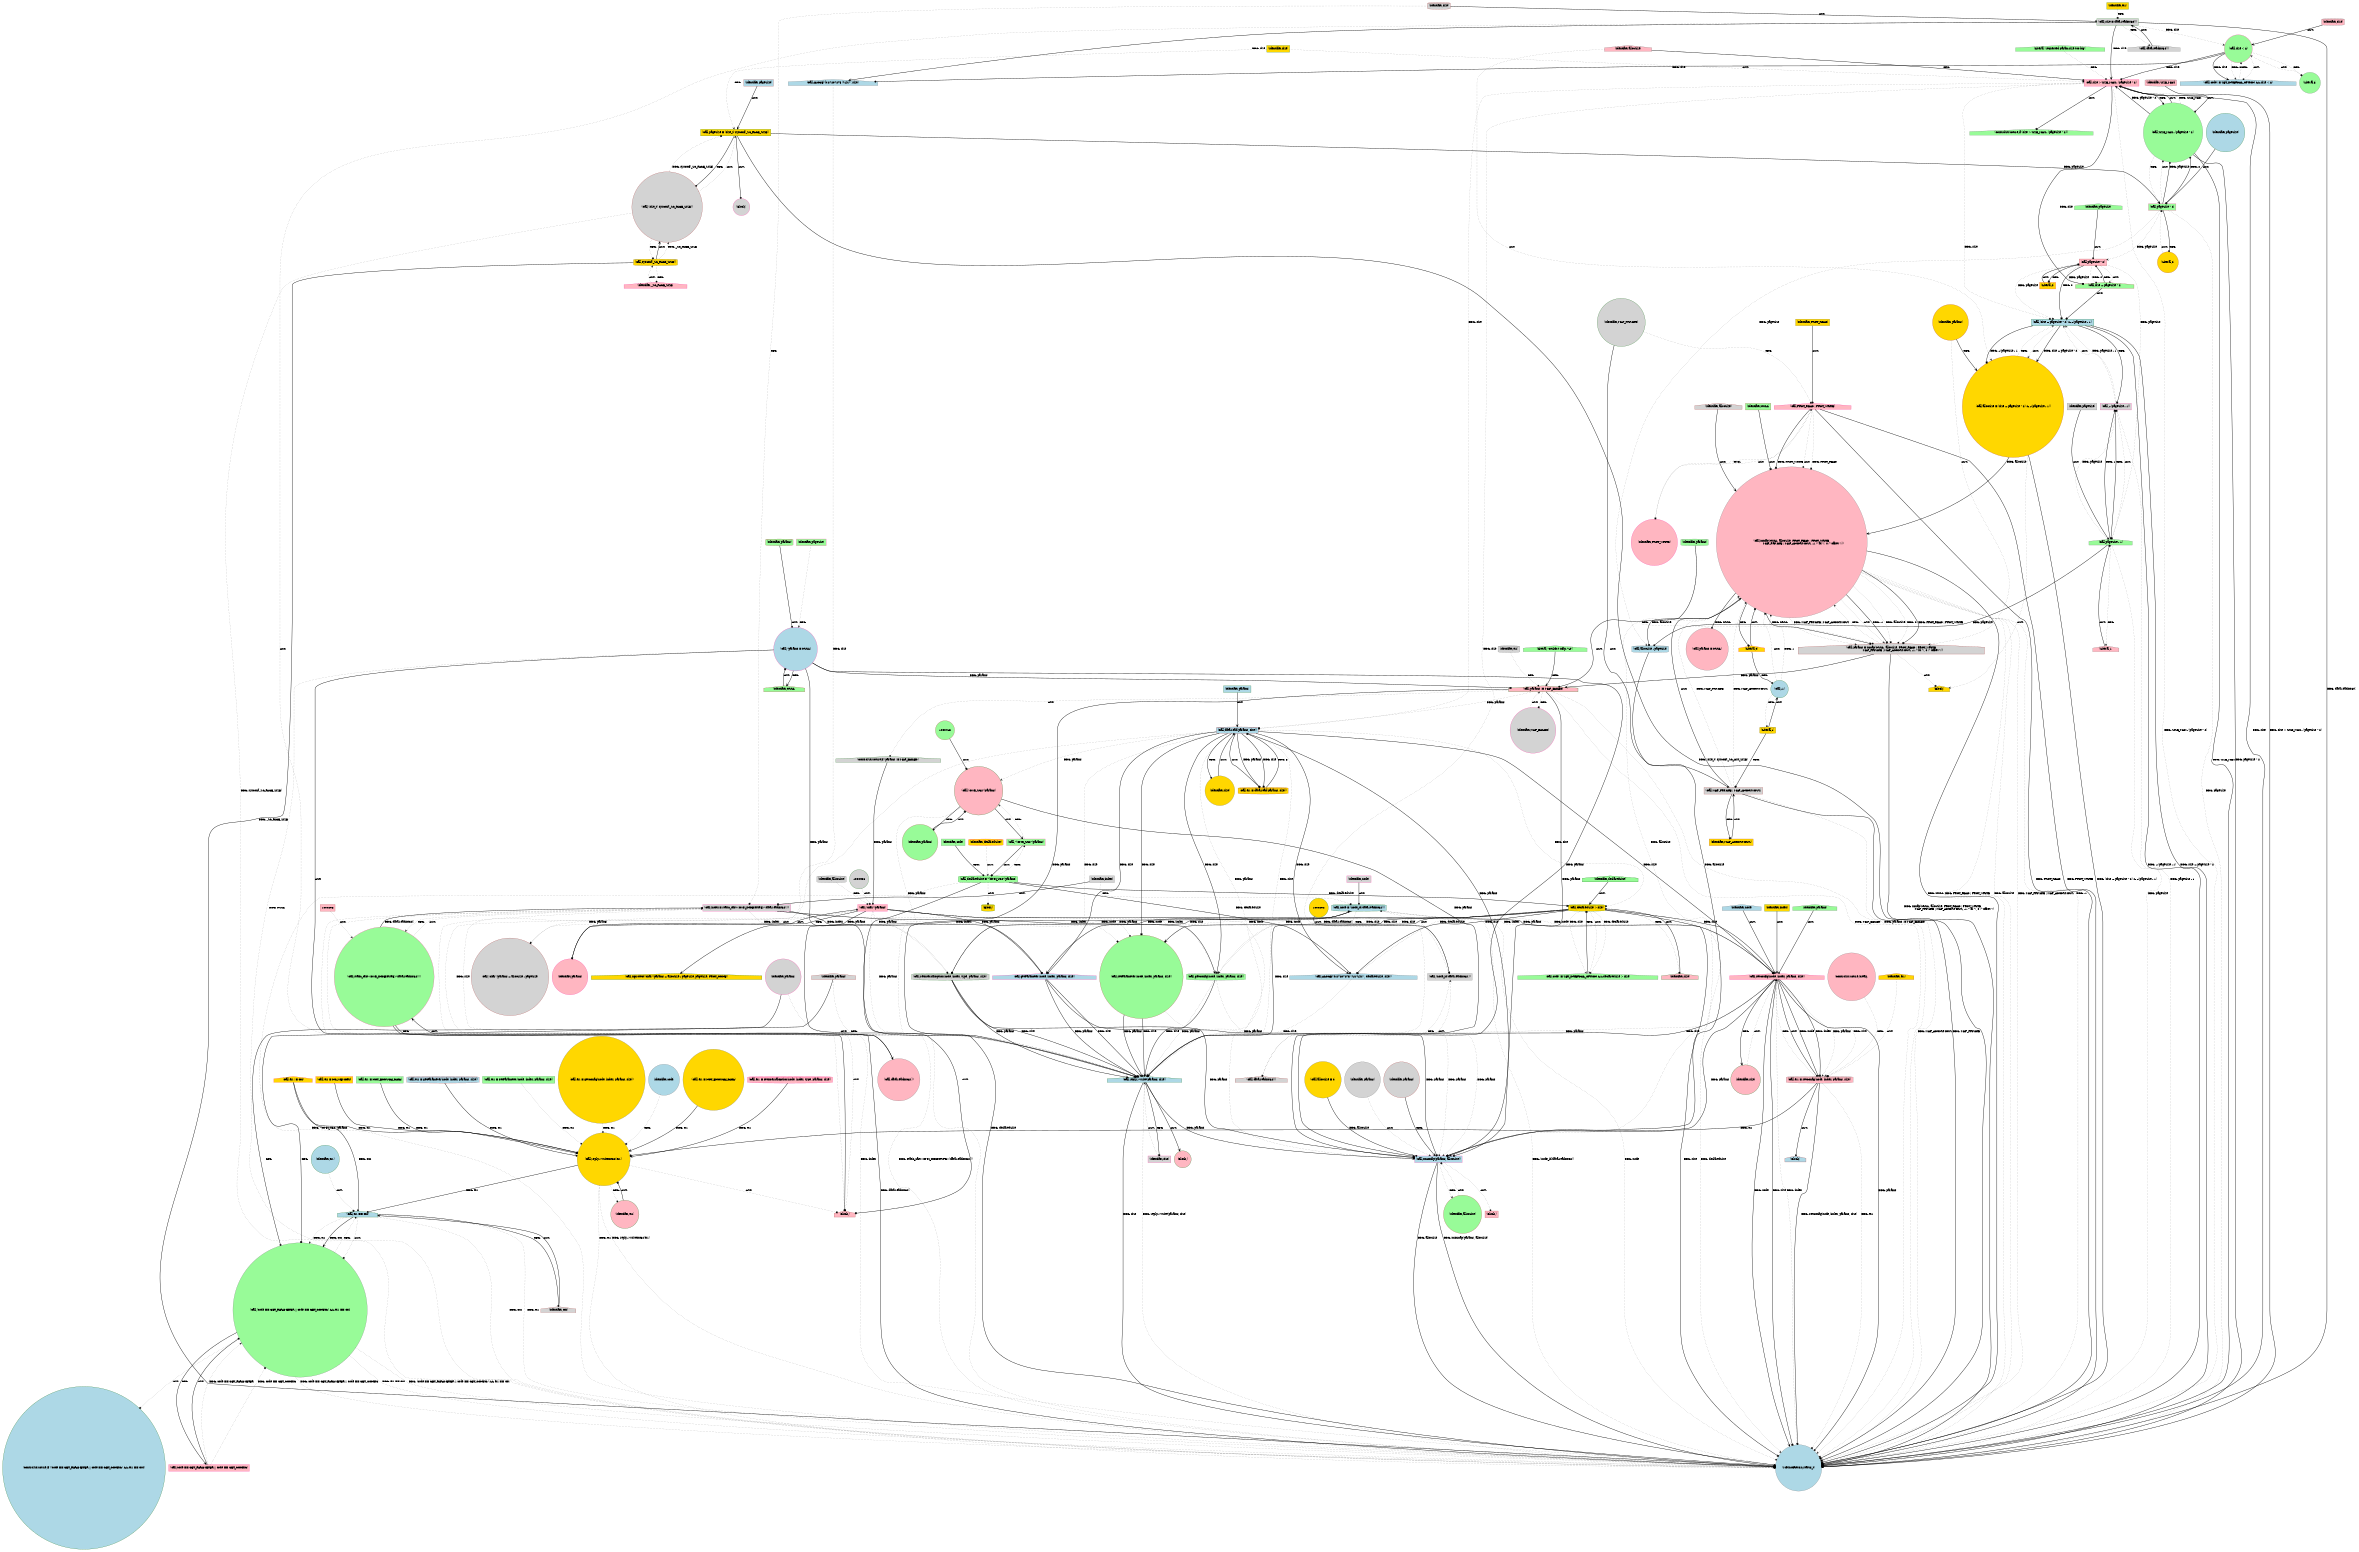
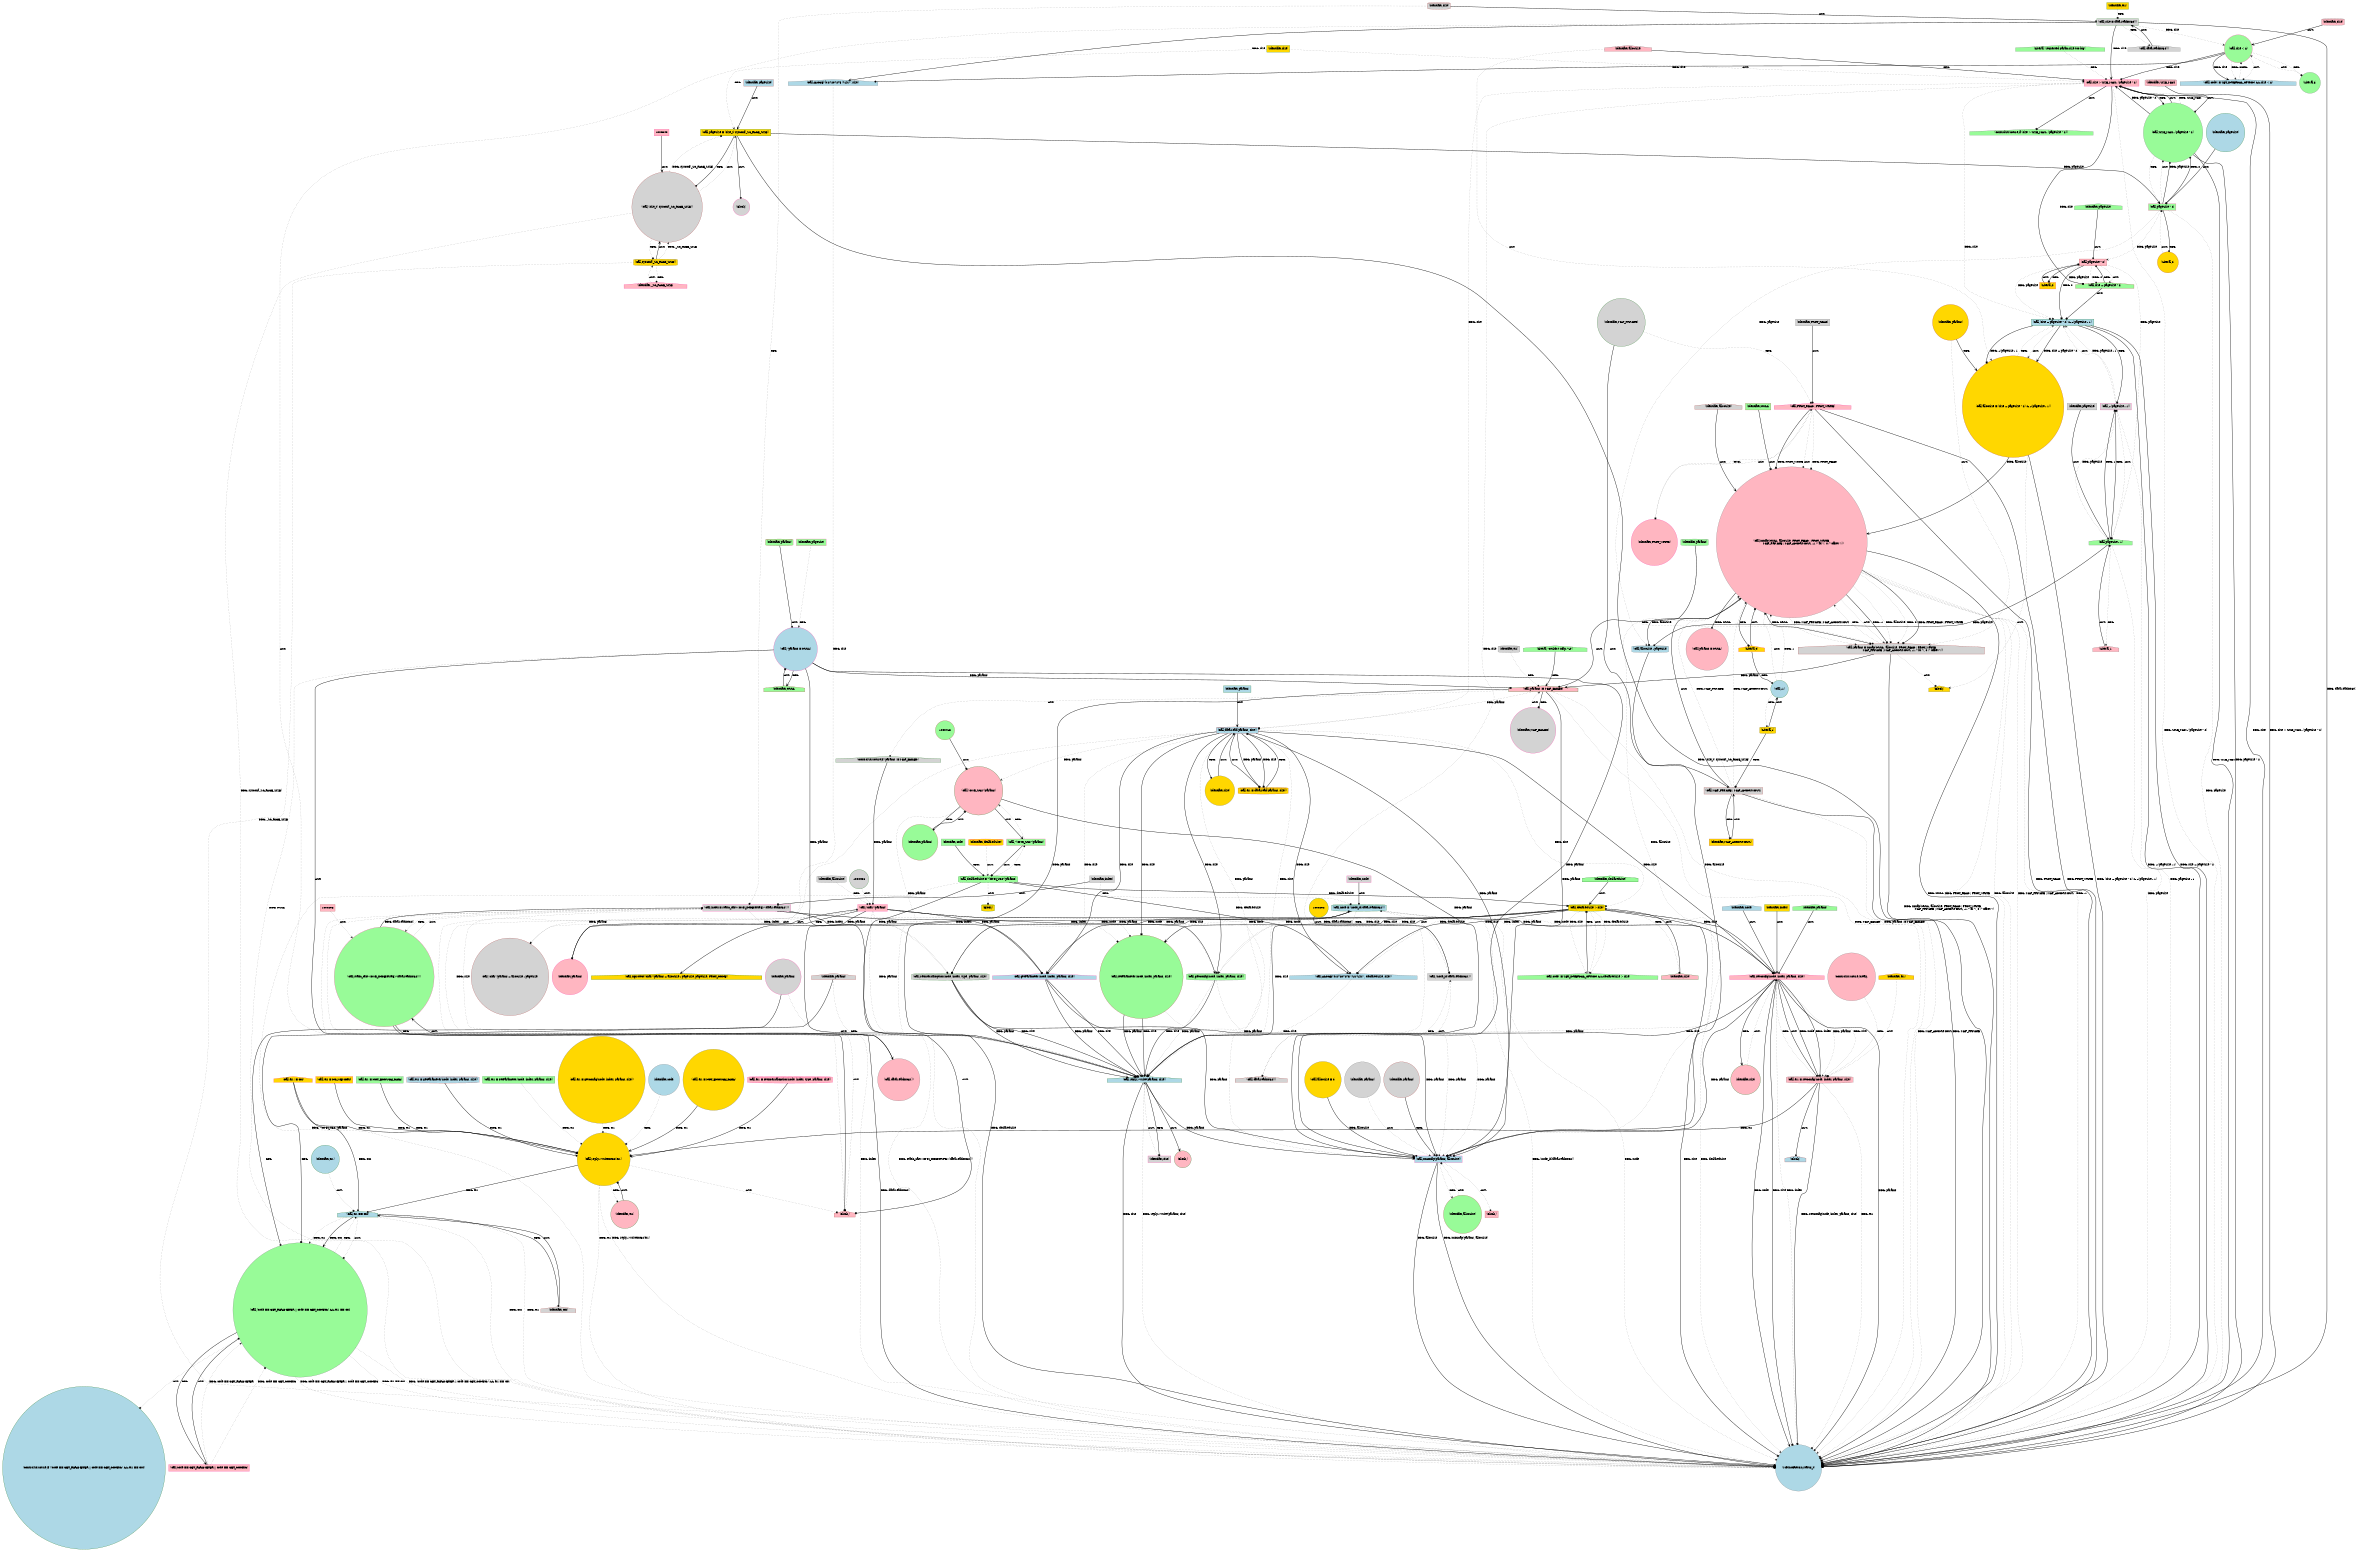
node "1000343": added
node "(Identifier,PROT_READ)": fillcolor gold -> lightgrey
edge "(Call,params != MAP_FAILED)" -> "(Identifier,MAP_FAILED)": style dotted -> bold
edge "(Call,err = data.read(params, size))" -> "(Call,data.read(params, size))": label "DDG: 8" -> "CFG: "
edge "(Call,pageSize = (size_t) sysconf(_SC_PAGE_SIZE))" -> "(MethodReturn,status_t)": label "DDG: (size_t) sysconf(_SC_AST_SIZE)" -> "DDG: (size_t) sysconf(_SC_PAGE_SIZE)"
edge "(Call,(char*)params)" -> "(Call,getConfig(node, index, params, size))": label "DDG: index" -> "DDG: params"
edge "(Call,sysconf(_SC_PAGE_SIZE))" -> "(MethodReturn,status_t)": style bold -> dotted
